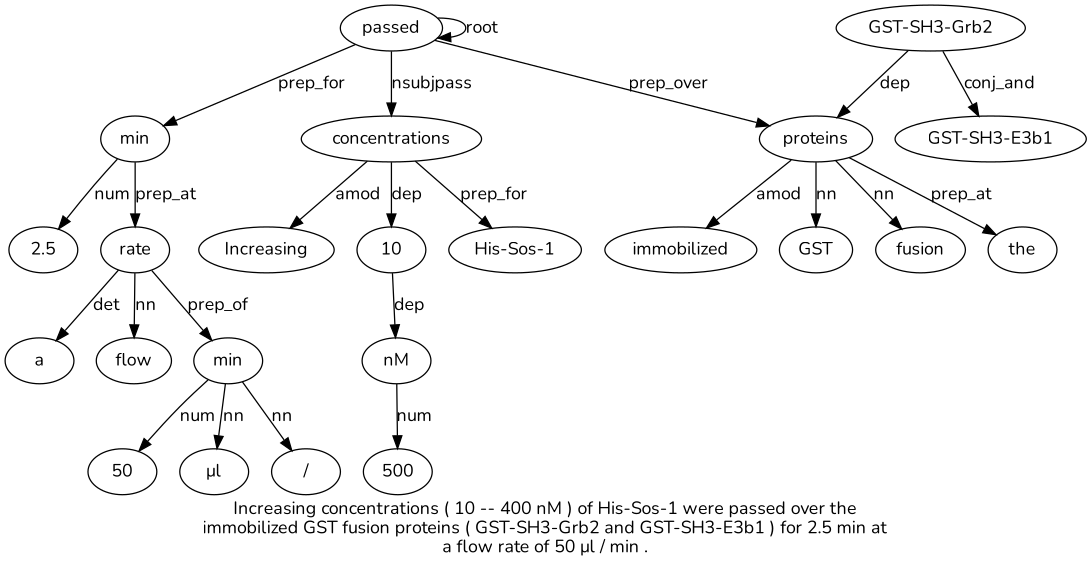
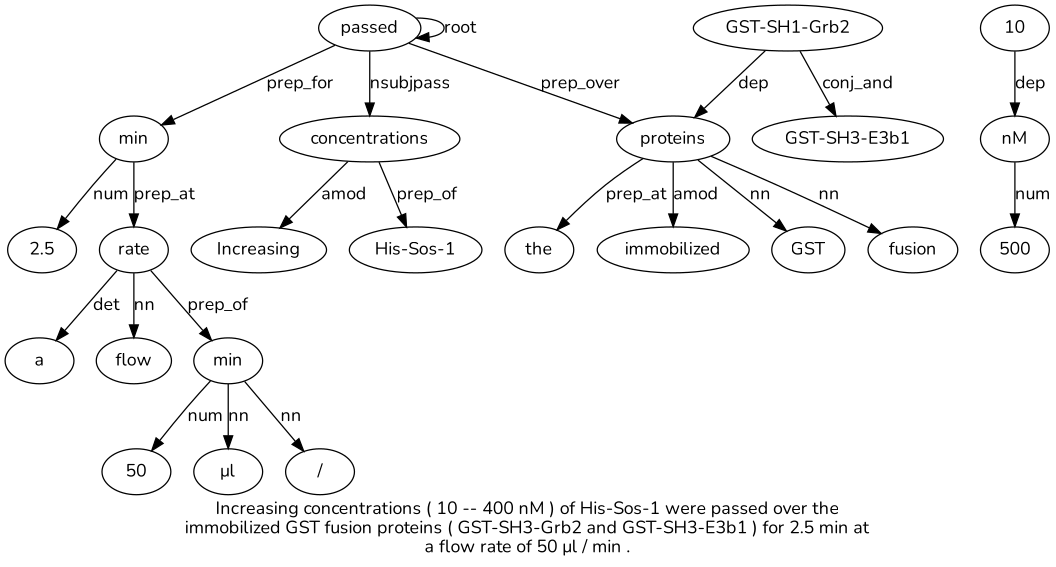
node "GST-SH3-Grb2": label "GST-SH3-Grb2" -> "GST-SH1-Grb2"
edge "concentrations" -> "10": removed, label "dep"
edge "concentrations" -> "His-Sos-1": label "prep_for" -> "prep_of"
